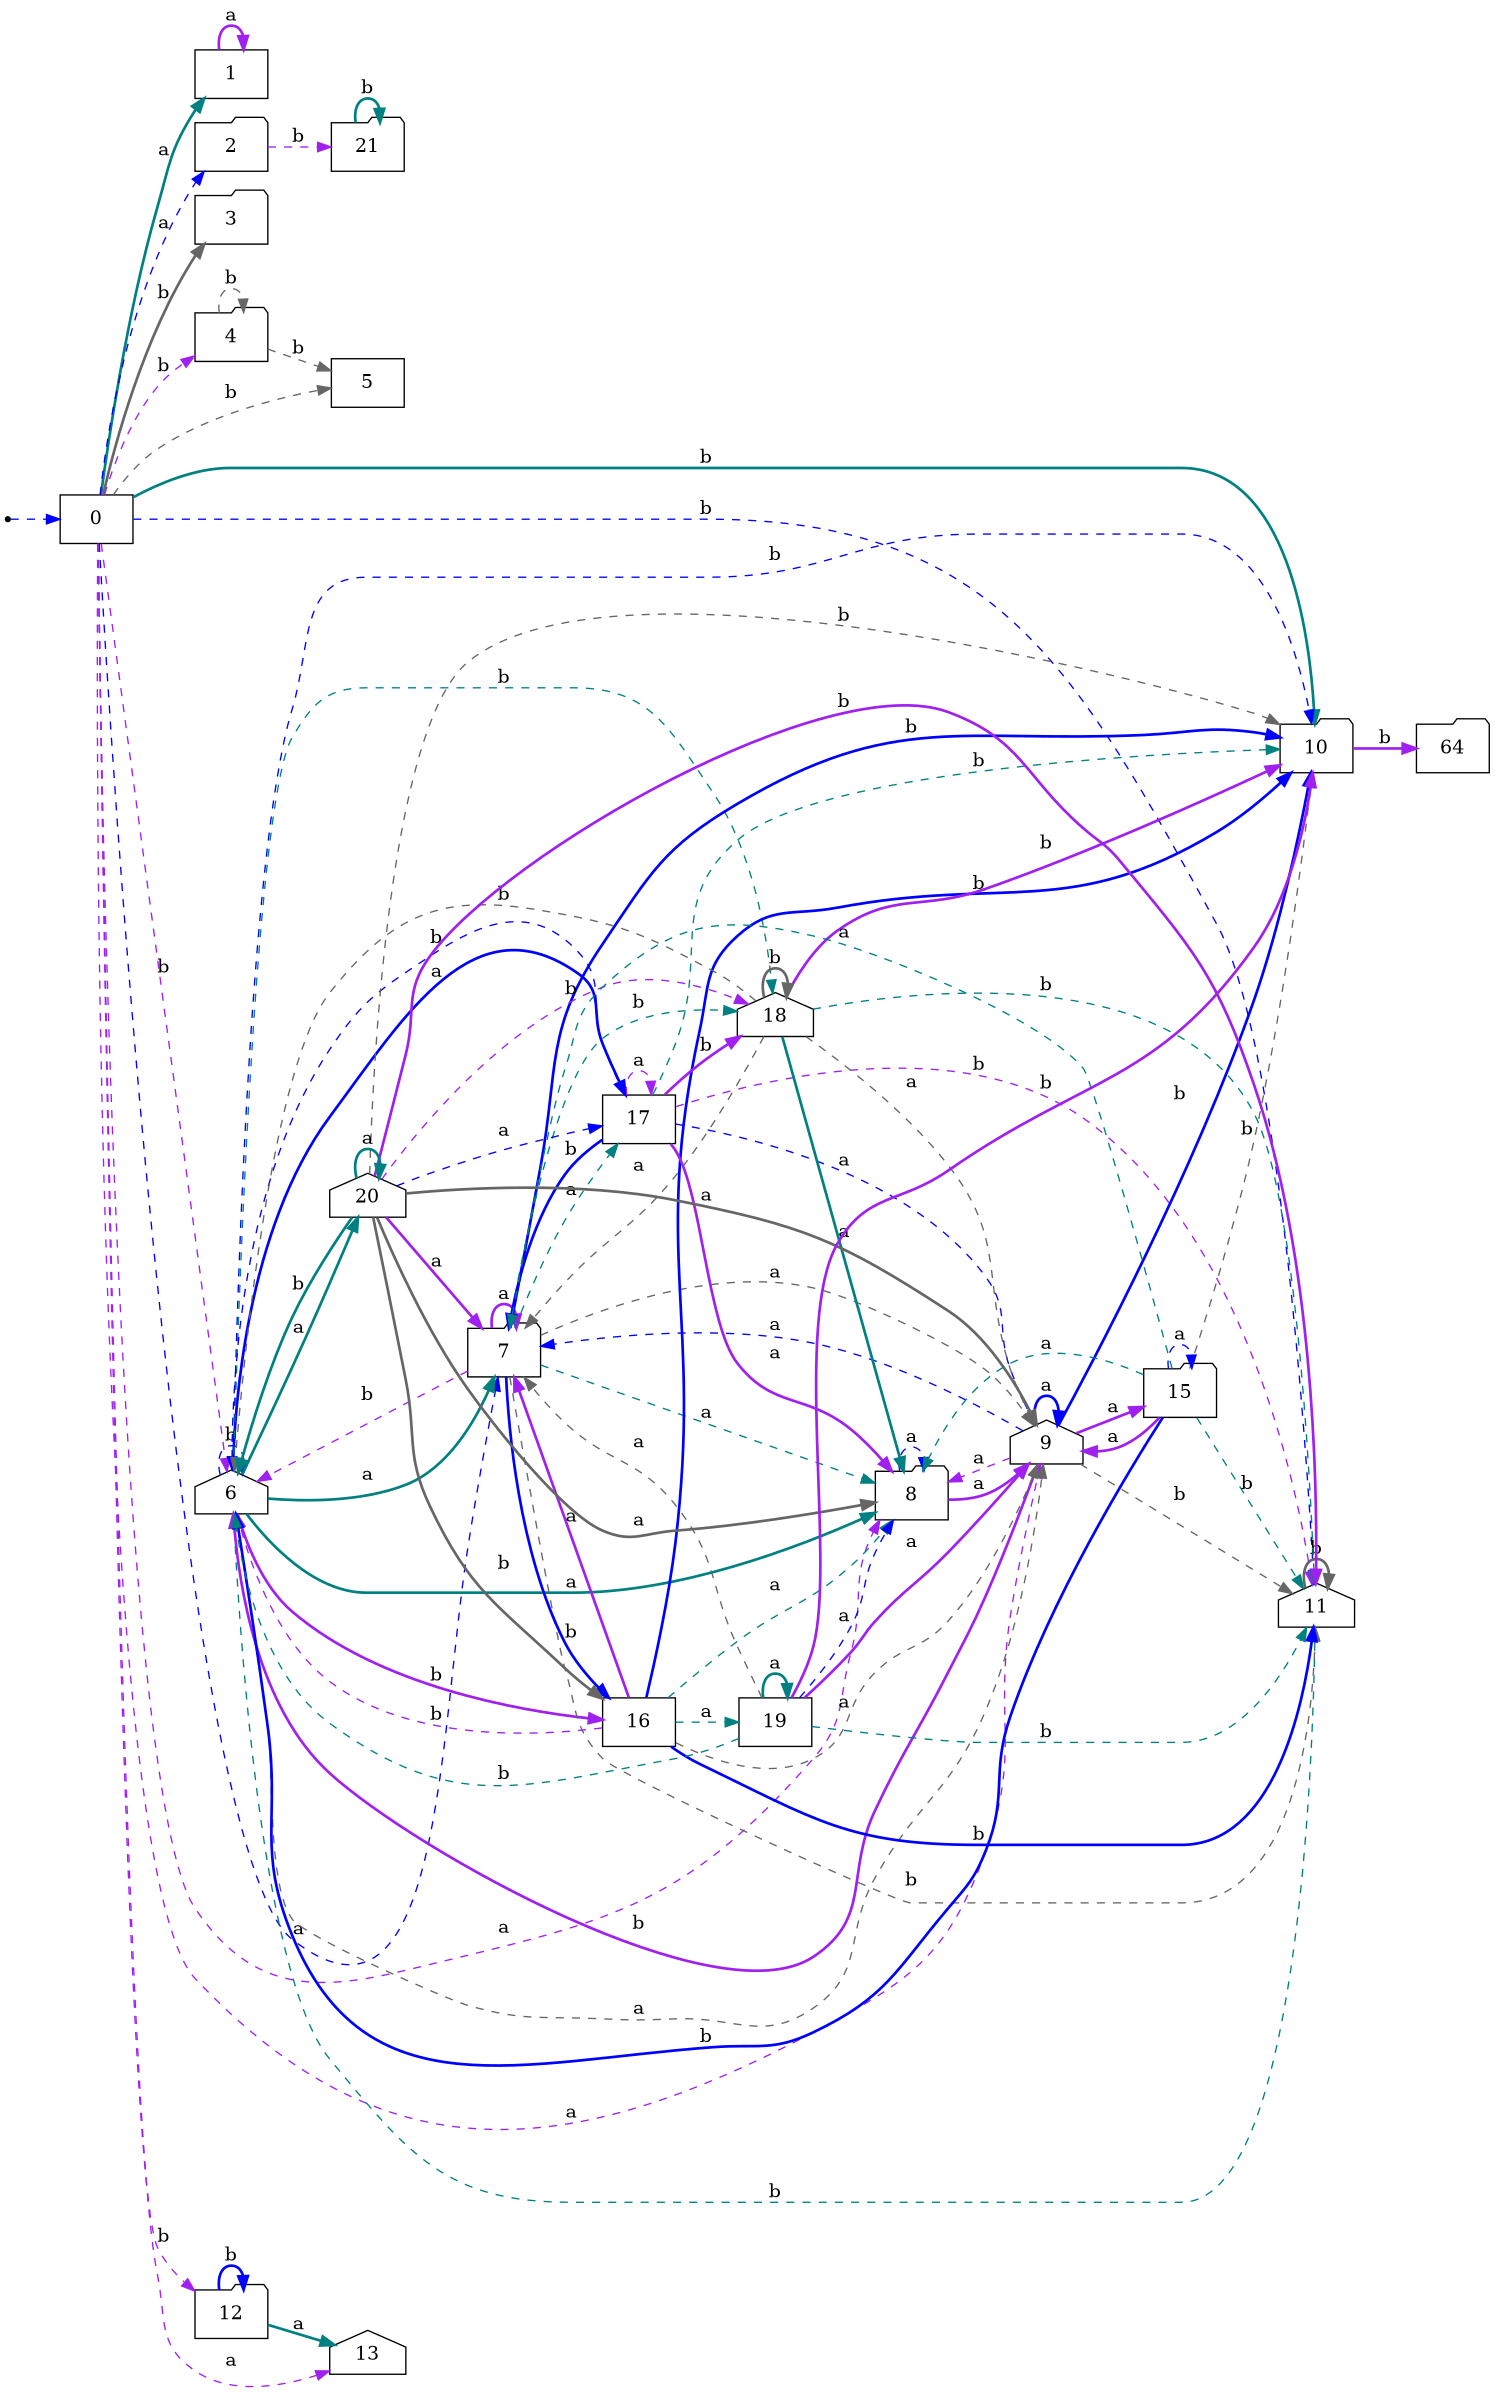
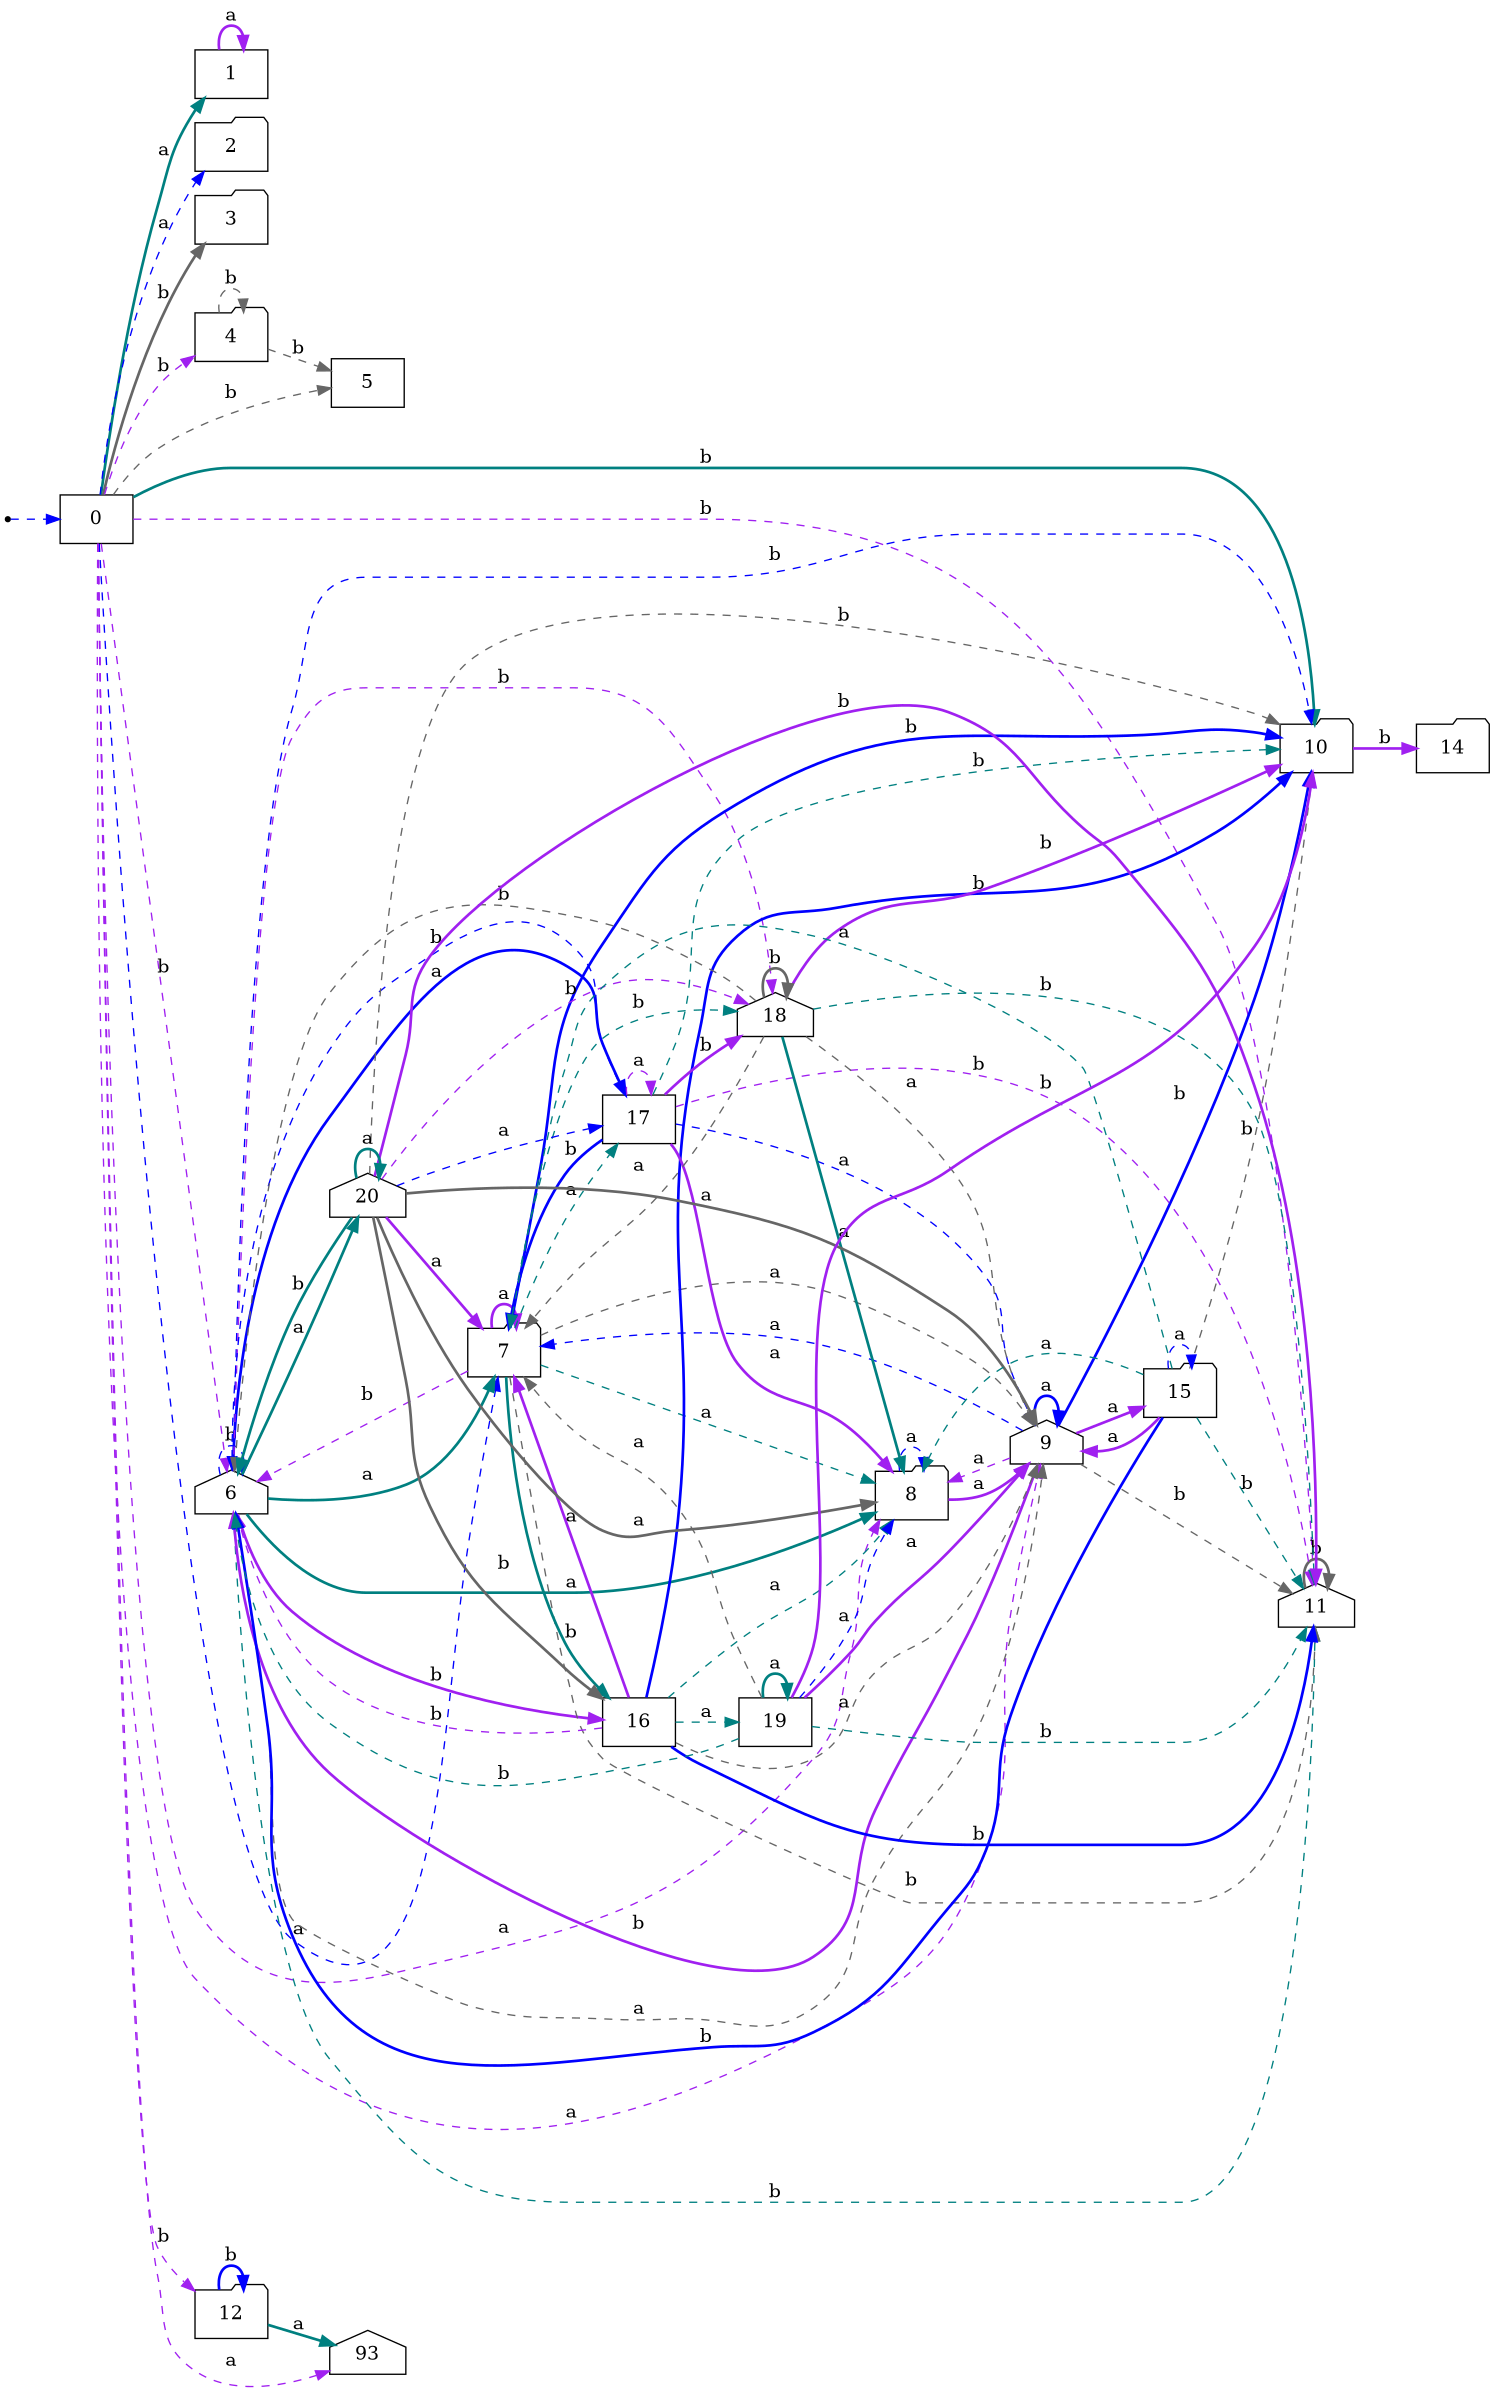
node "21": removed
edge "0" -> "11": color blue -> purple
edge "6" -> "18": color teal -> purple
node "64": label "64" -> "14"
edge "7" -> "16": color blue -> teal
node "13": label "13" -> "93"
